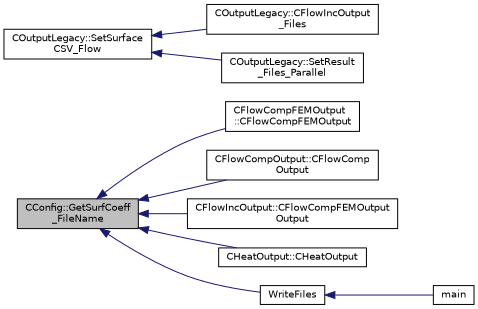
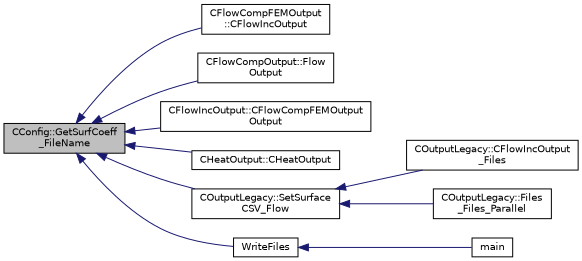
node "COutputLegacy::SetResult _Files_Parallel": label "COutputLegacy::SetResult _Files_Parallel" -> "COutputLegacy::Files _Files_Parallel"
node "CFlowCompFEMOutput ::CFlowCompFEMOutput": label "CFlowCompFEMOutput ::CFlowCompFEMOutput" -> "CFlowCompFEMOutput ::CFlowIncOutput"
node "CFlowCompOutput::CFlowComp Output": label "CFlowCompOutput::CFlowComp Output" -> "CFlowCompOutput::Flow Output"
edge "COutputLegacy::SetSurface CSV_Flow" -> "CConfig::GetSurfCoeff _FileName": added
